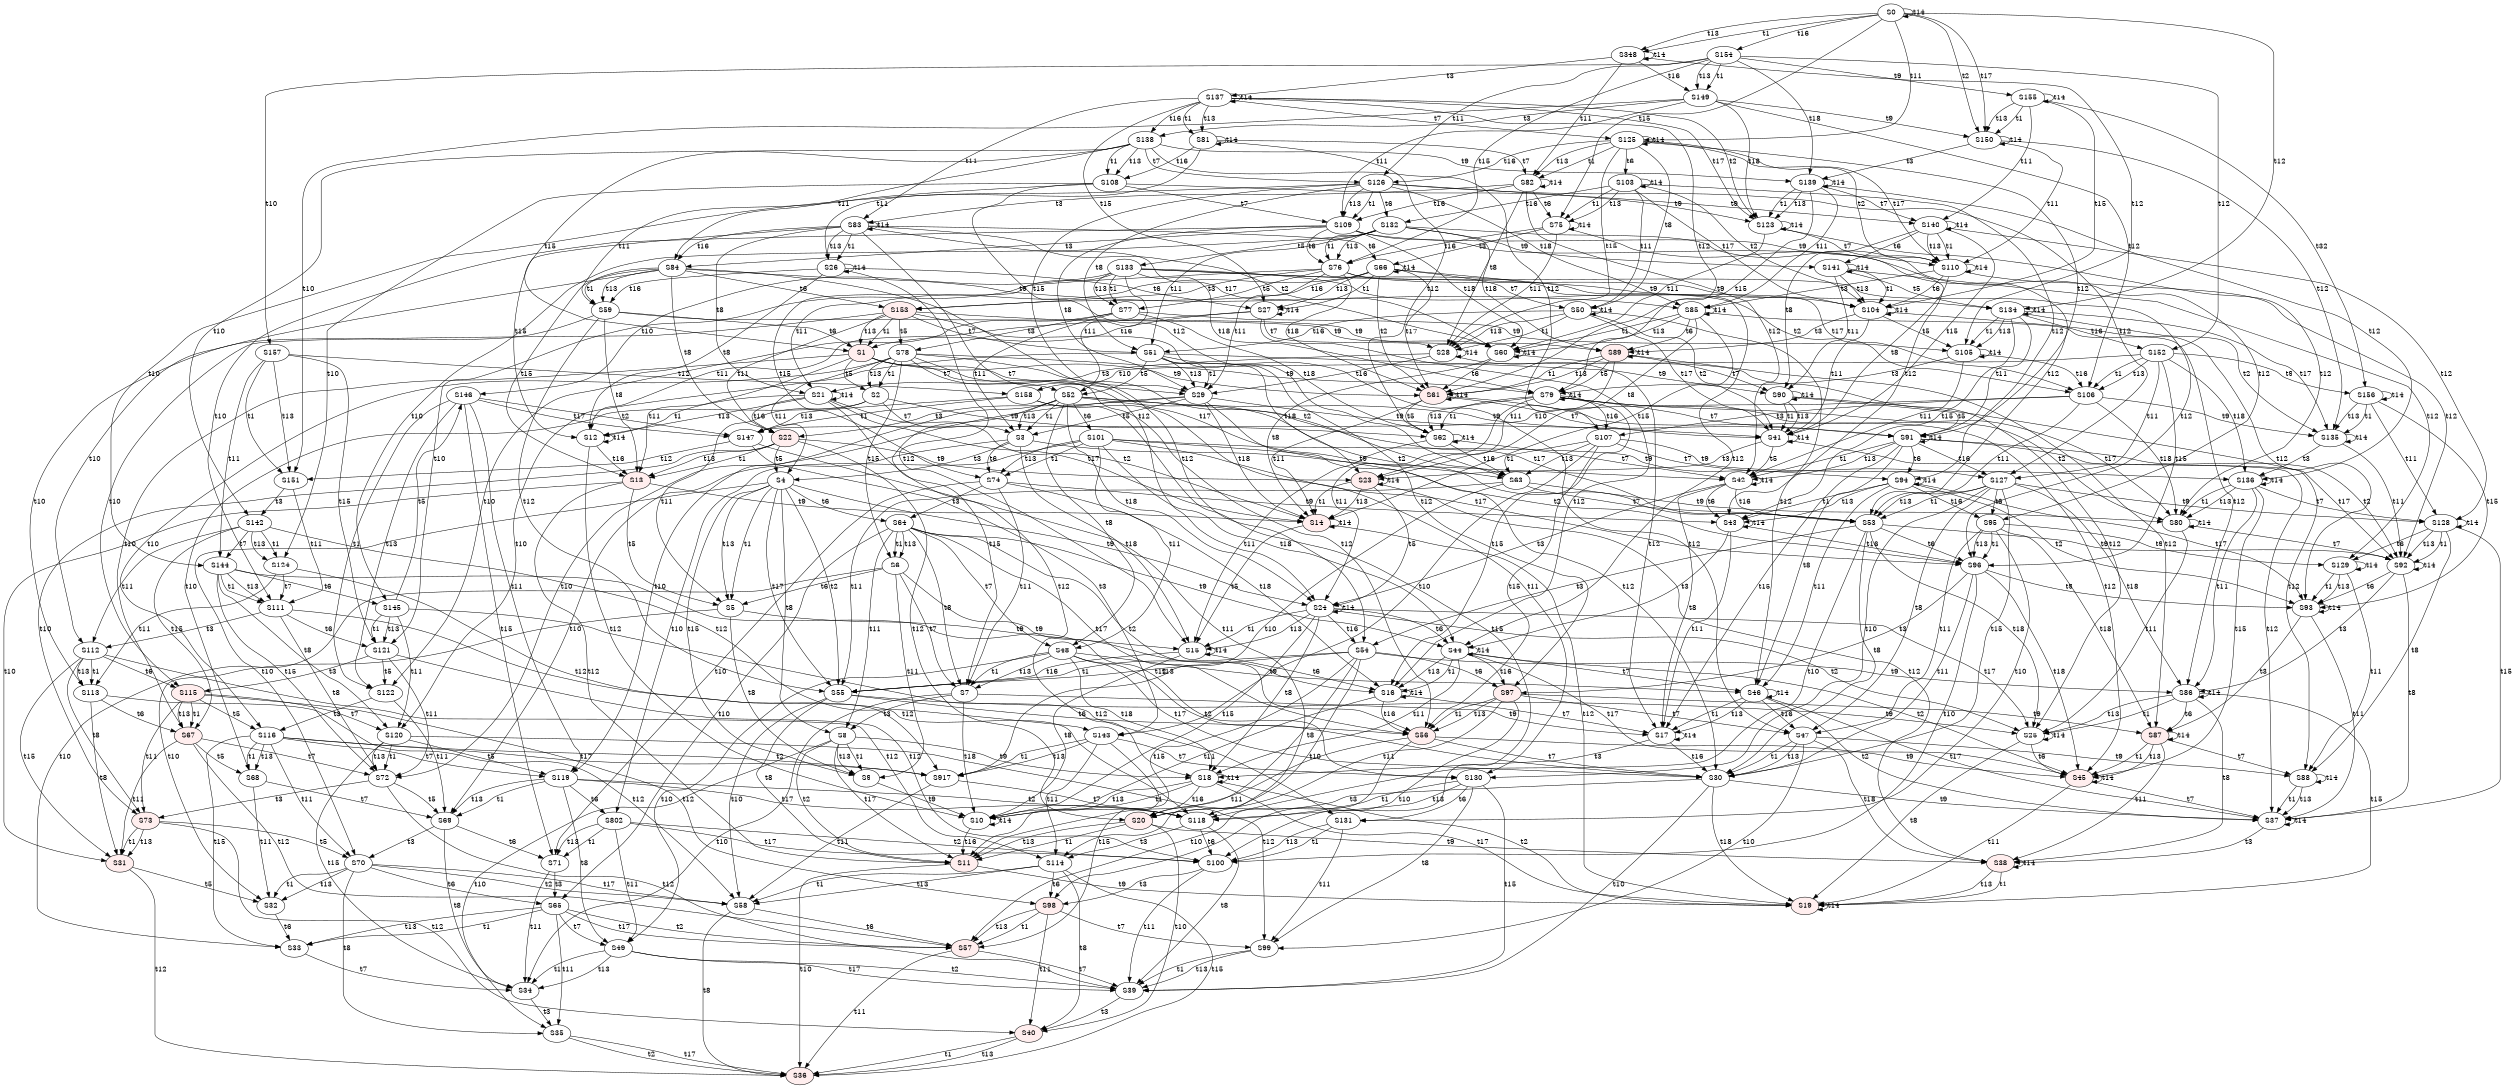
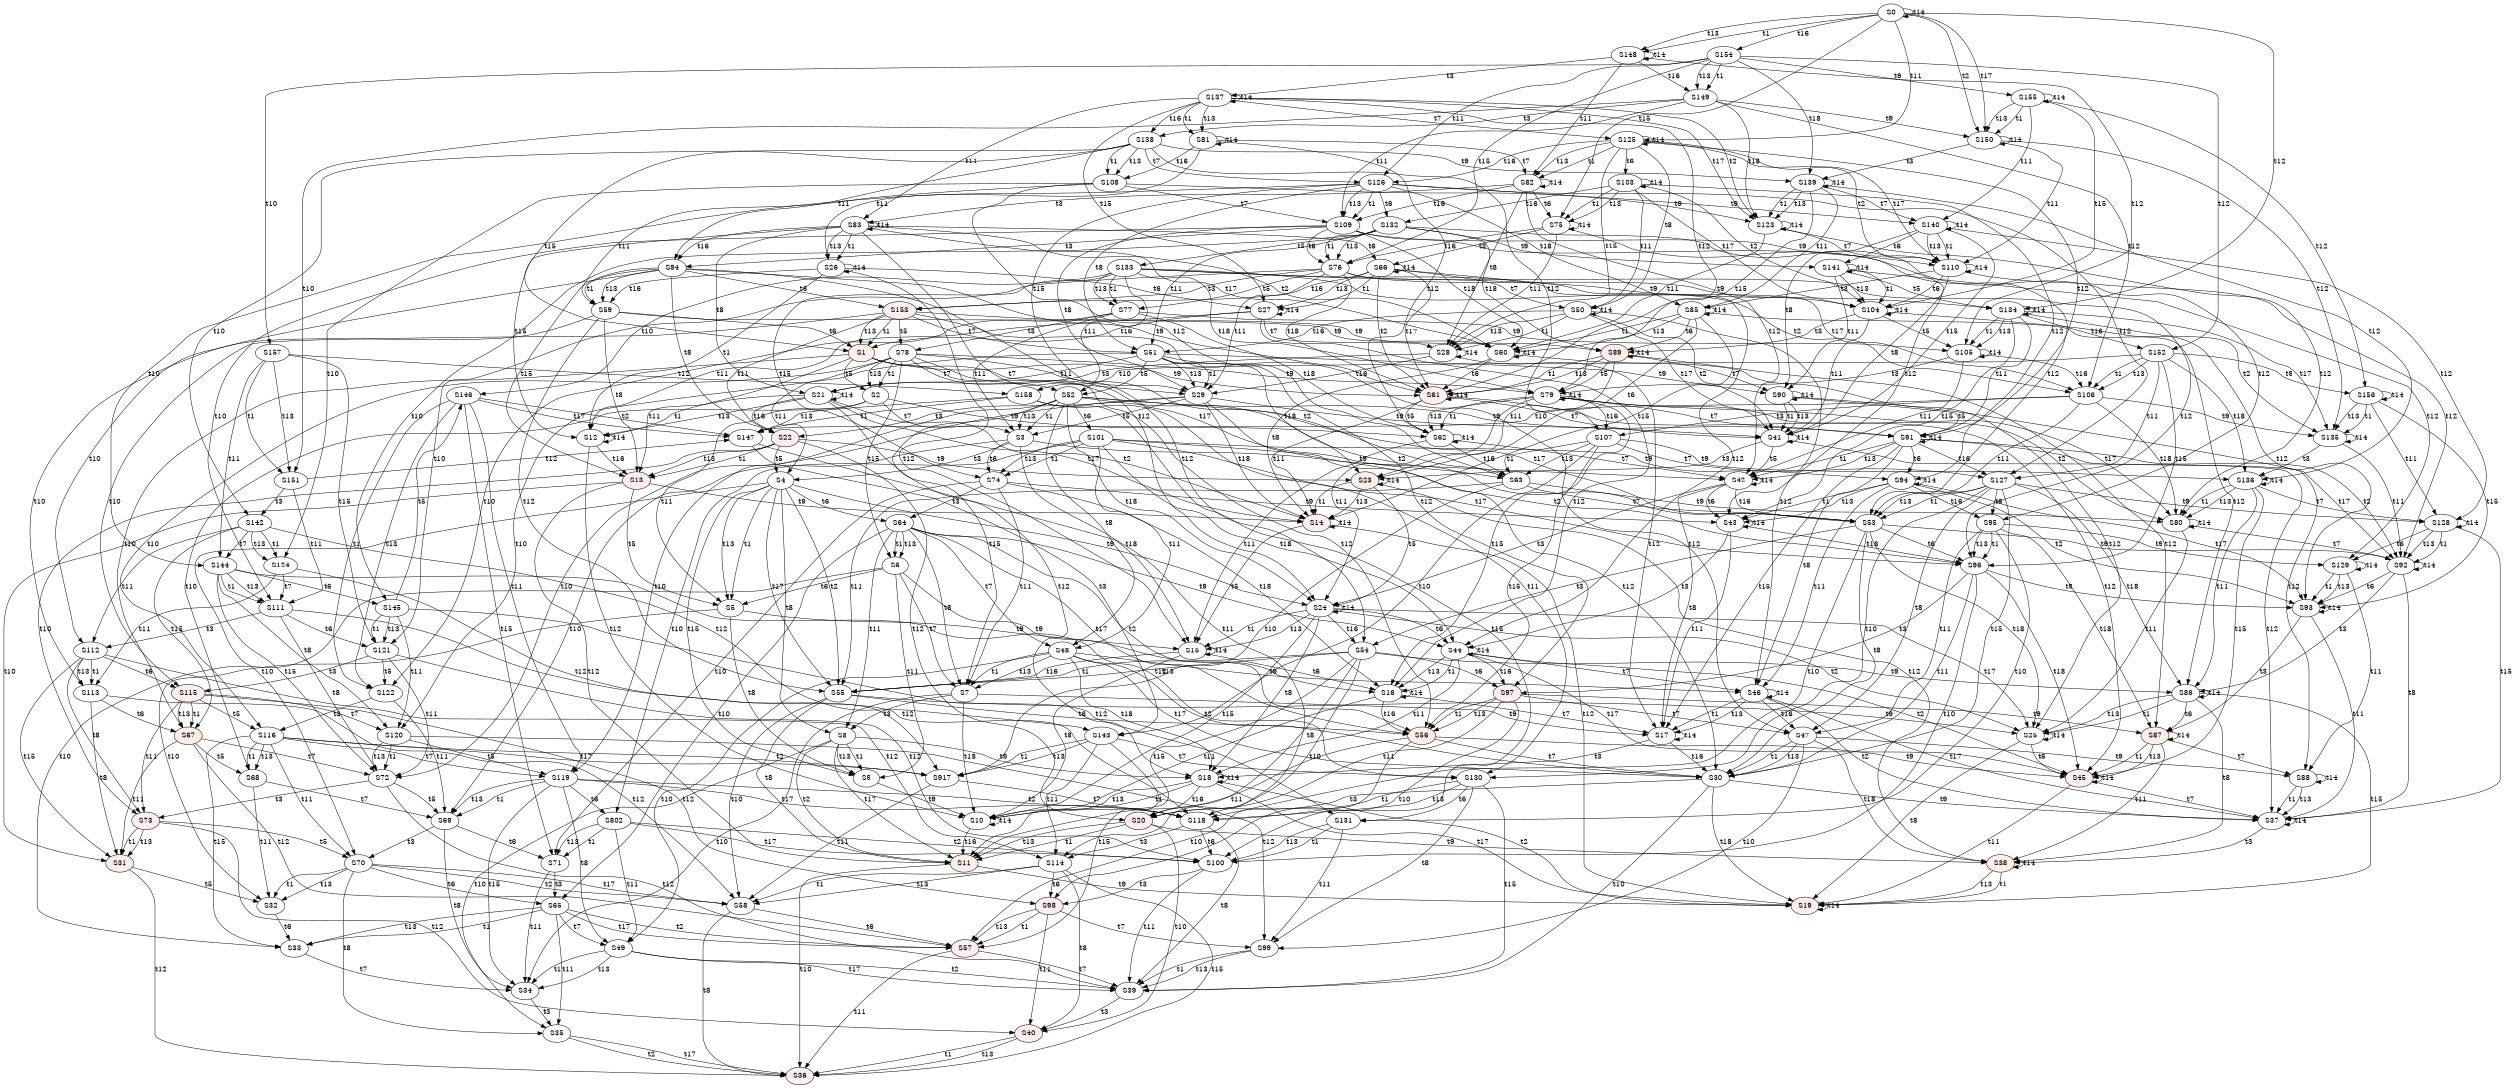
node "S348": label "S348" -> "S148"
edge "S155" -> "S156": label "t32" -> "t12"
edge "S66" -> "S21": now "S51" -> "S21"
edge "S84" -> "S85": now "S84" -> "S61"
edge "S26" -> "S12": label "t8" -> "t1"
edge "S85" -> "S23": label "t8" -> "t6"
edge "S147" -> "S151": reversed
edge "S128" -> "S88": removed, label "t8"
edge "S120" -> "S34": now "S119" -> "S34"
